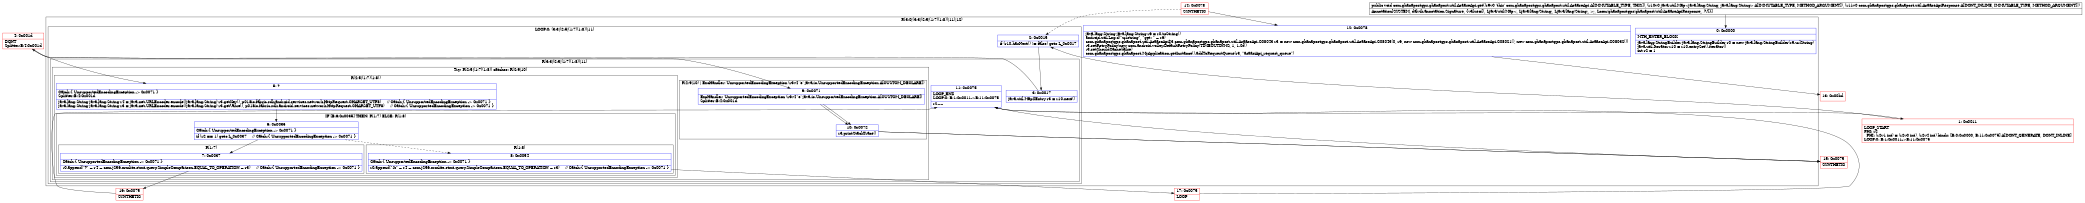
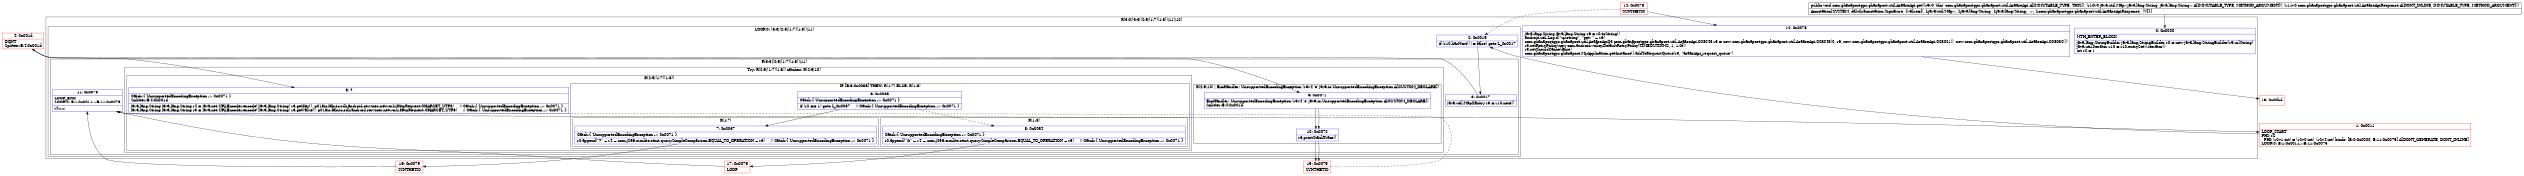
edge "5: ?" -> "6: 0x0035": removed
edge "15: 0x0075" -> "11: 0x0075": style solid -> dashed
